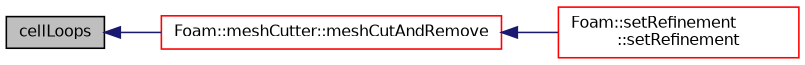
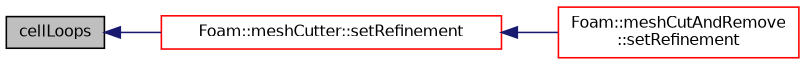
node "Foam::meshCutter::meshCutAndRemove": label "Foam::meshCutter::meshCutAndRemove" -> "Foam::meshCutter::setRefinement"
node "Foam::setRefinement ::setRefinement": label "Foam::setRefinement ::setRefinement" -> "Foam::meshCutAndRemove ::setRefinement"
